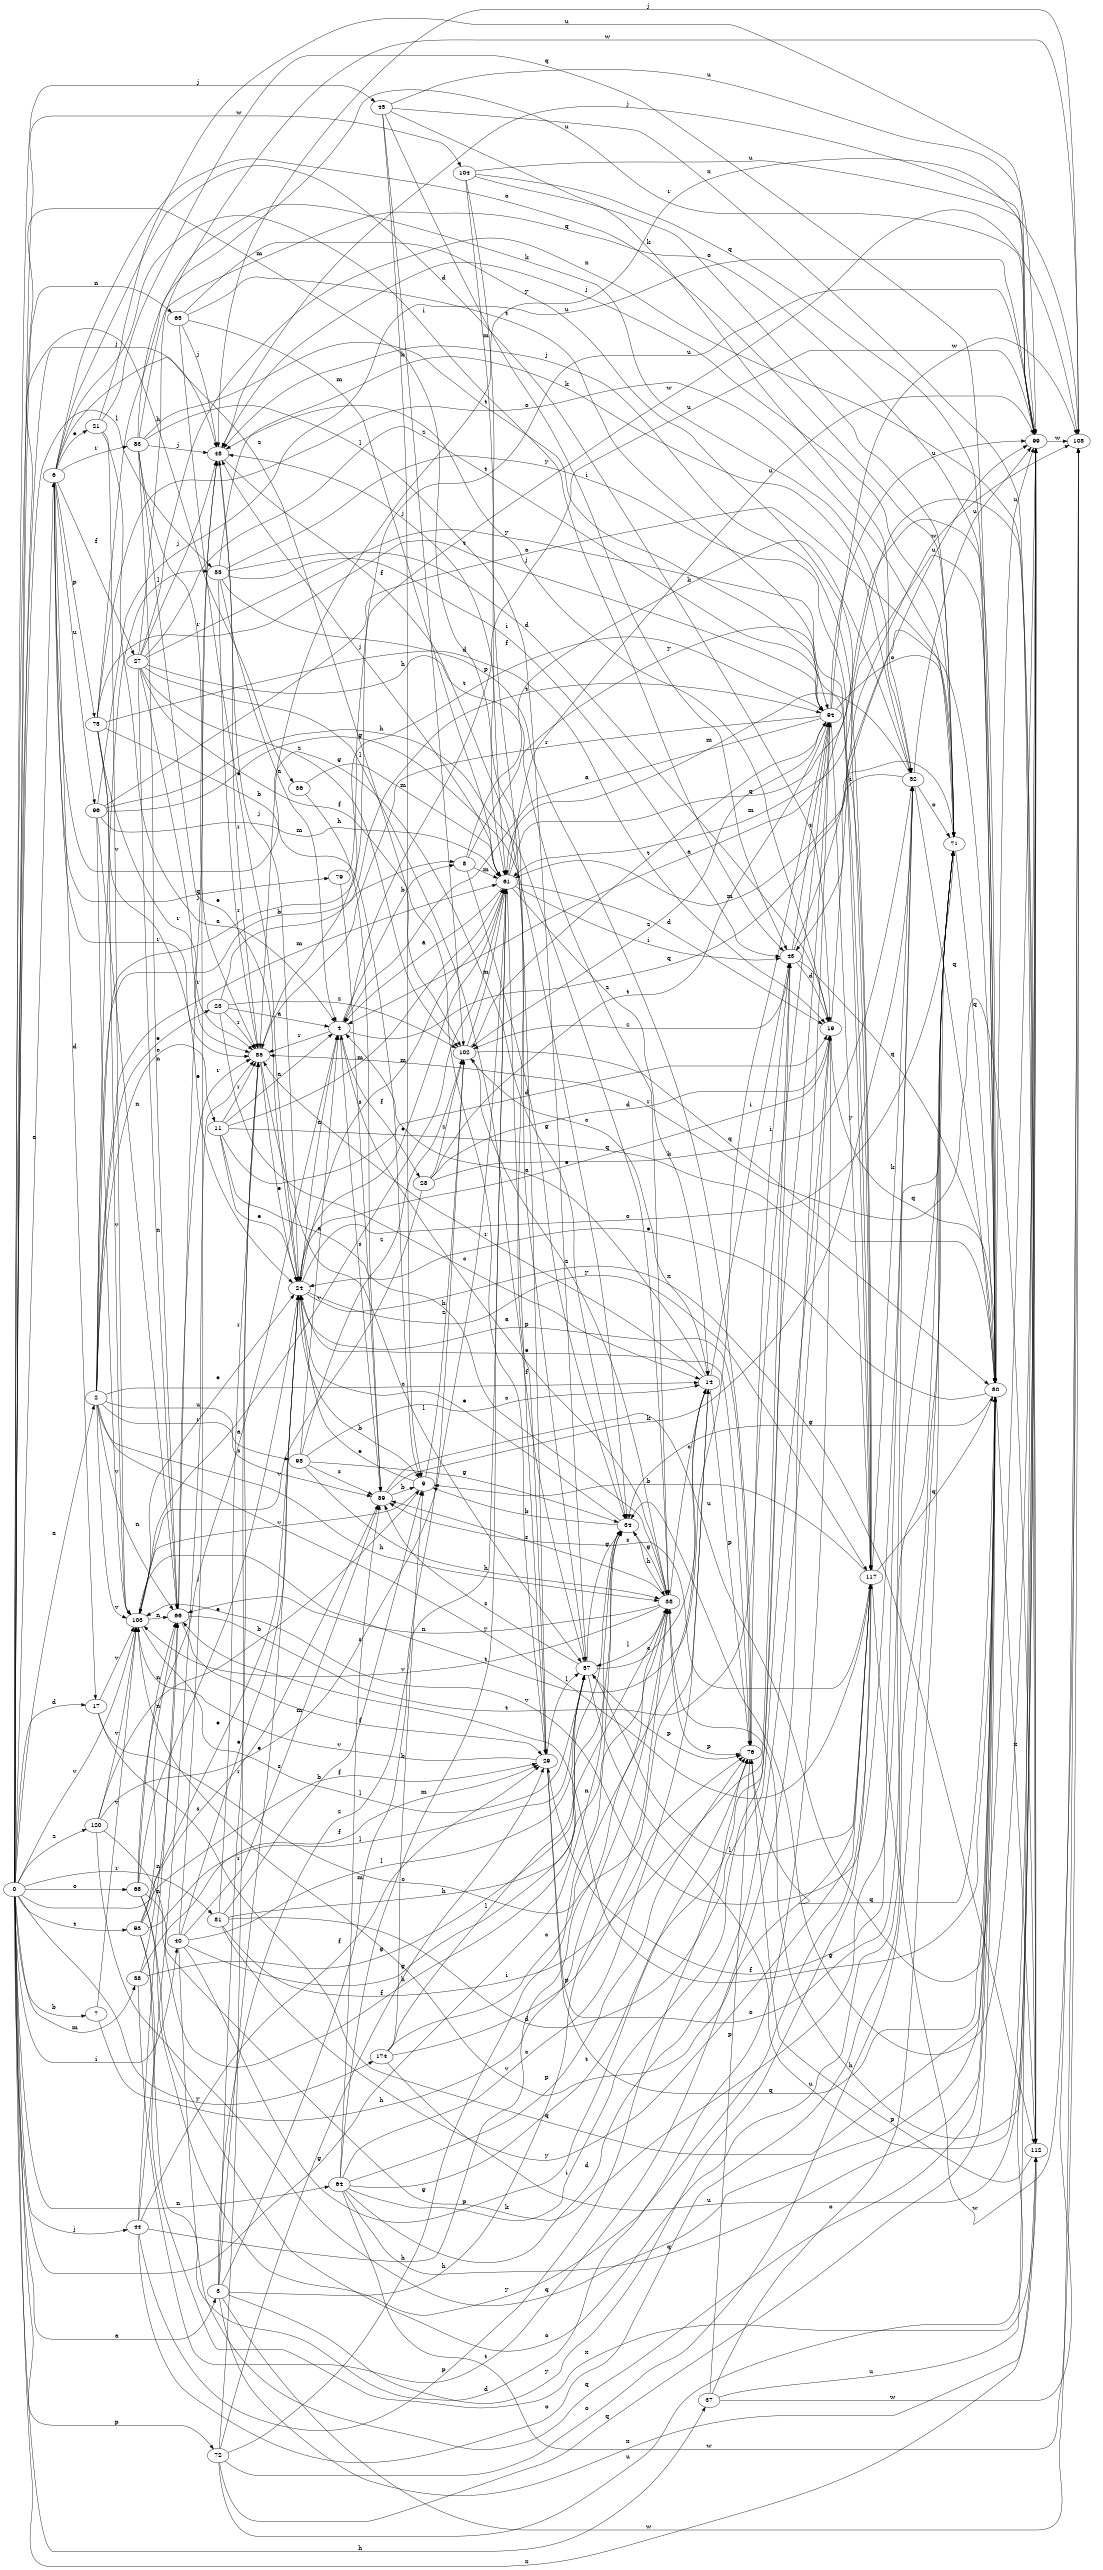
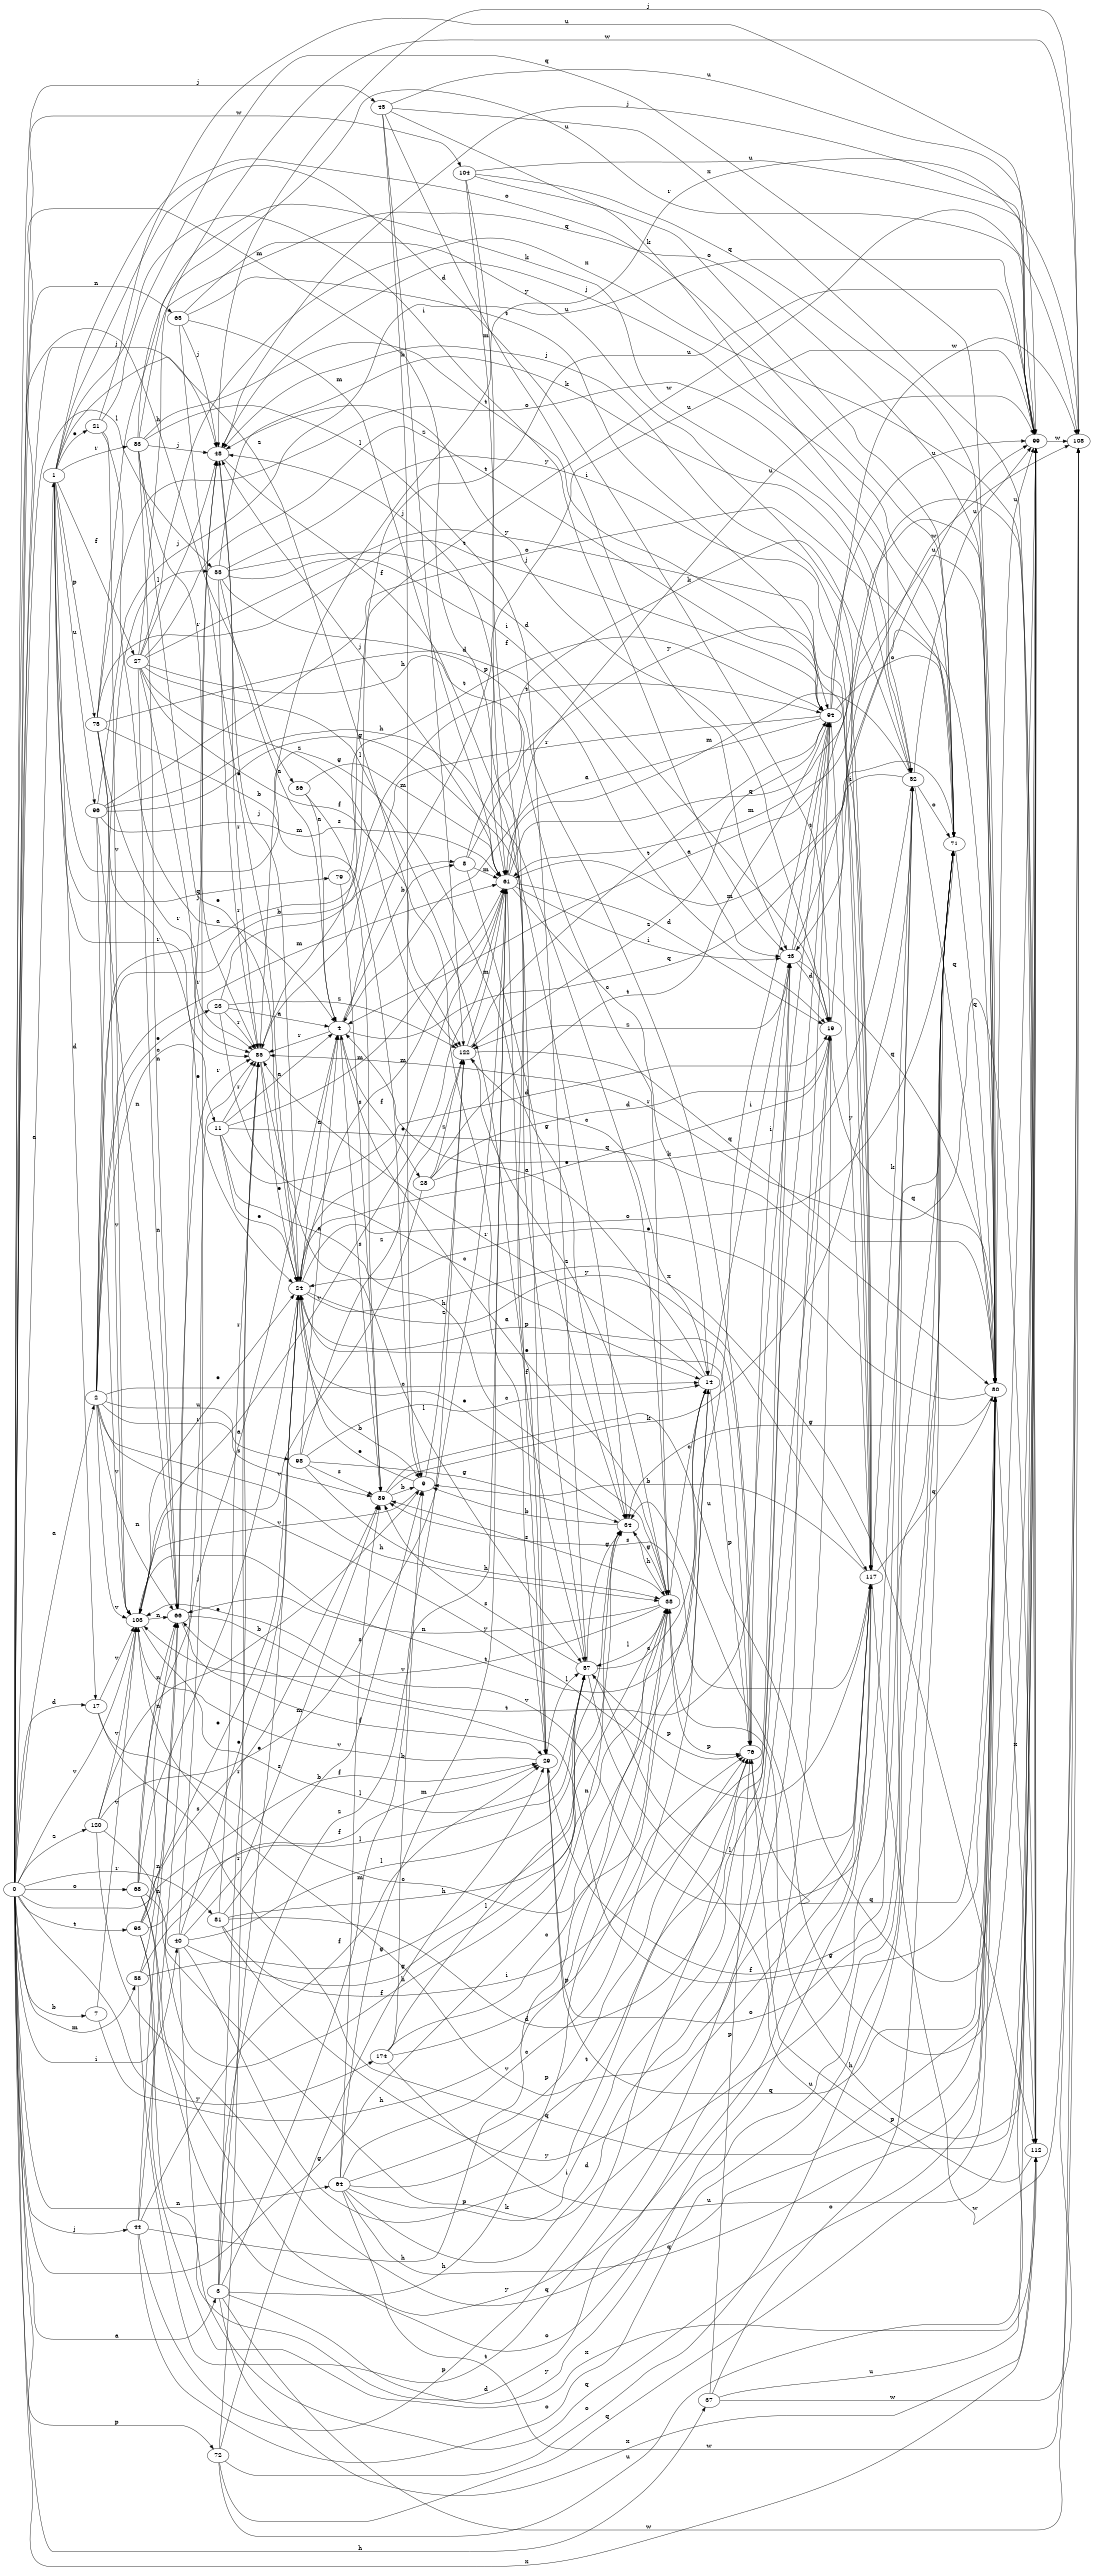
node "6": label "6" -> "1"
edge "36" -> "89": label "h" -> "s"
edge "61" -> "4": now "36" -> "4"
edge "61" -> "14": label "z" -> "c"
node "102": label "102" -> "122"
edge "72" -> "34": removed, label "g"
